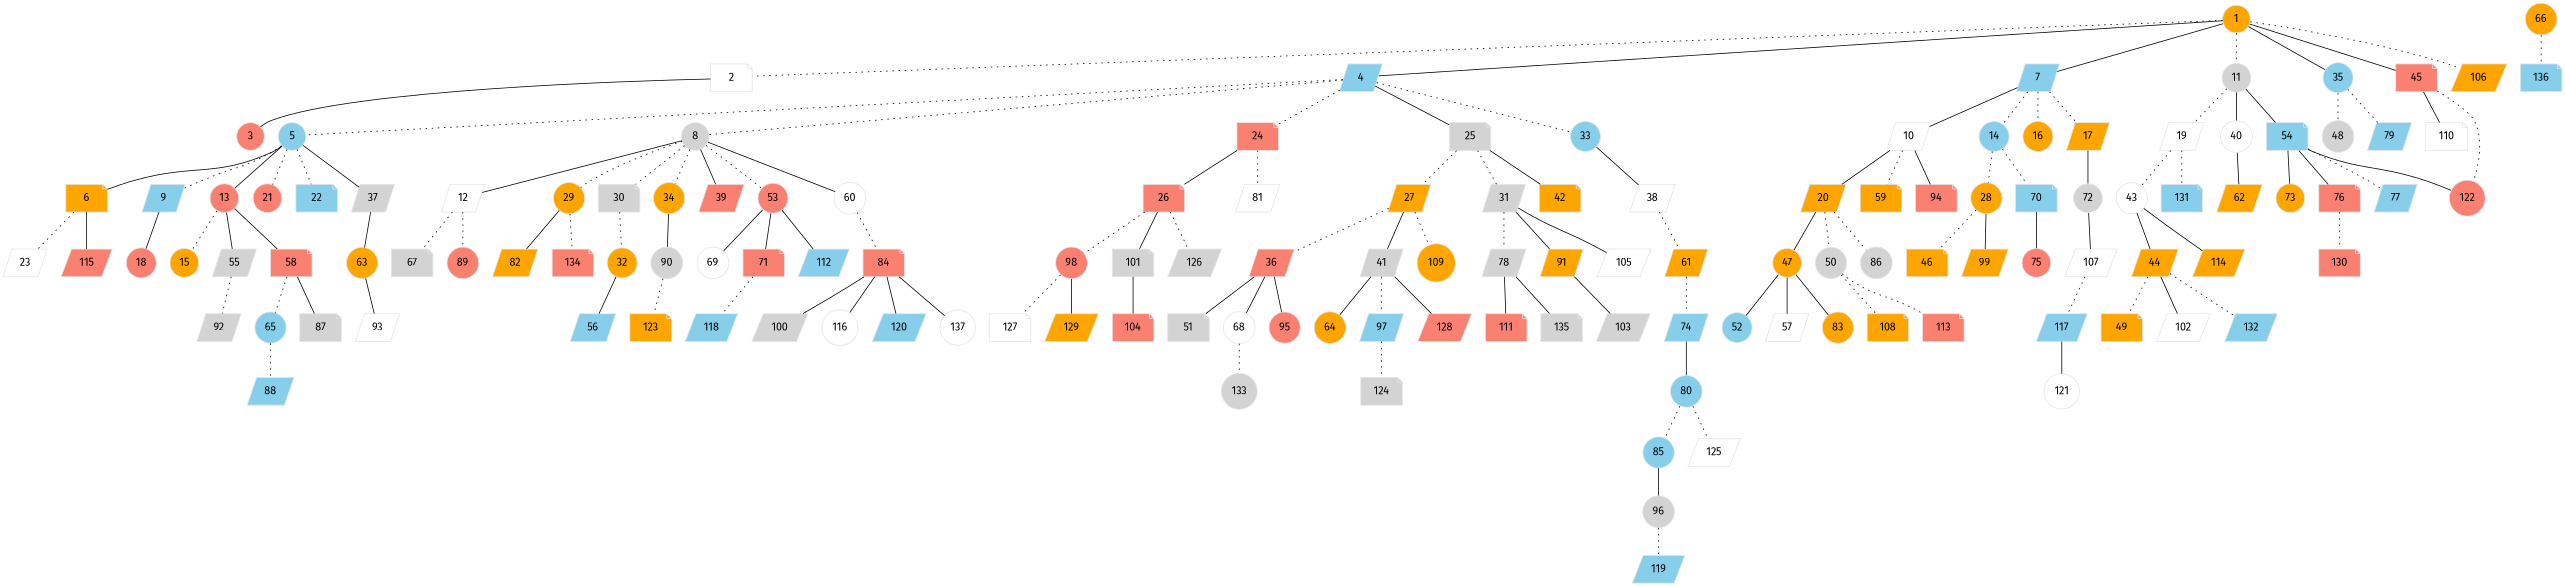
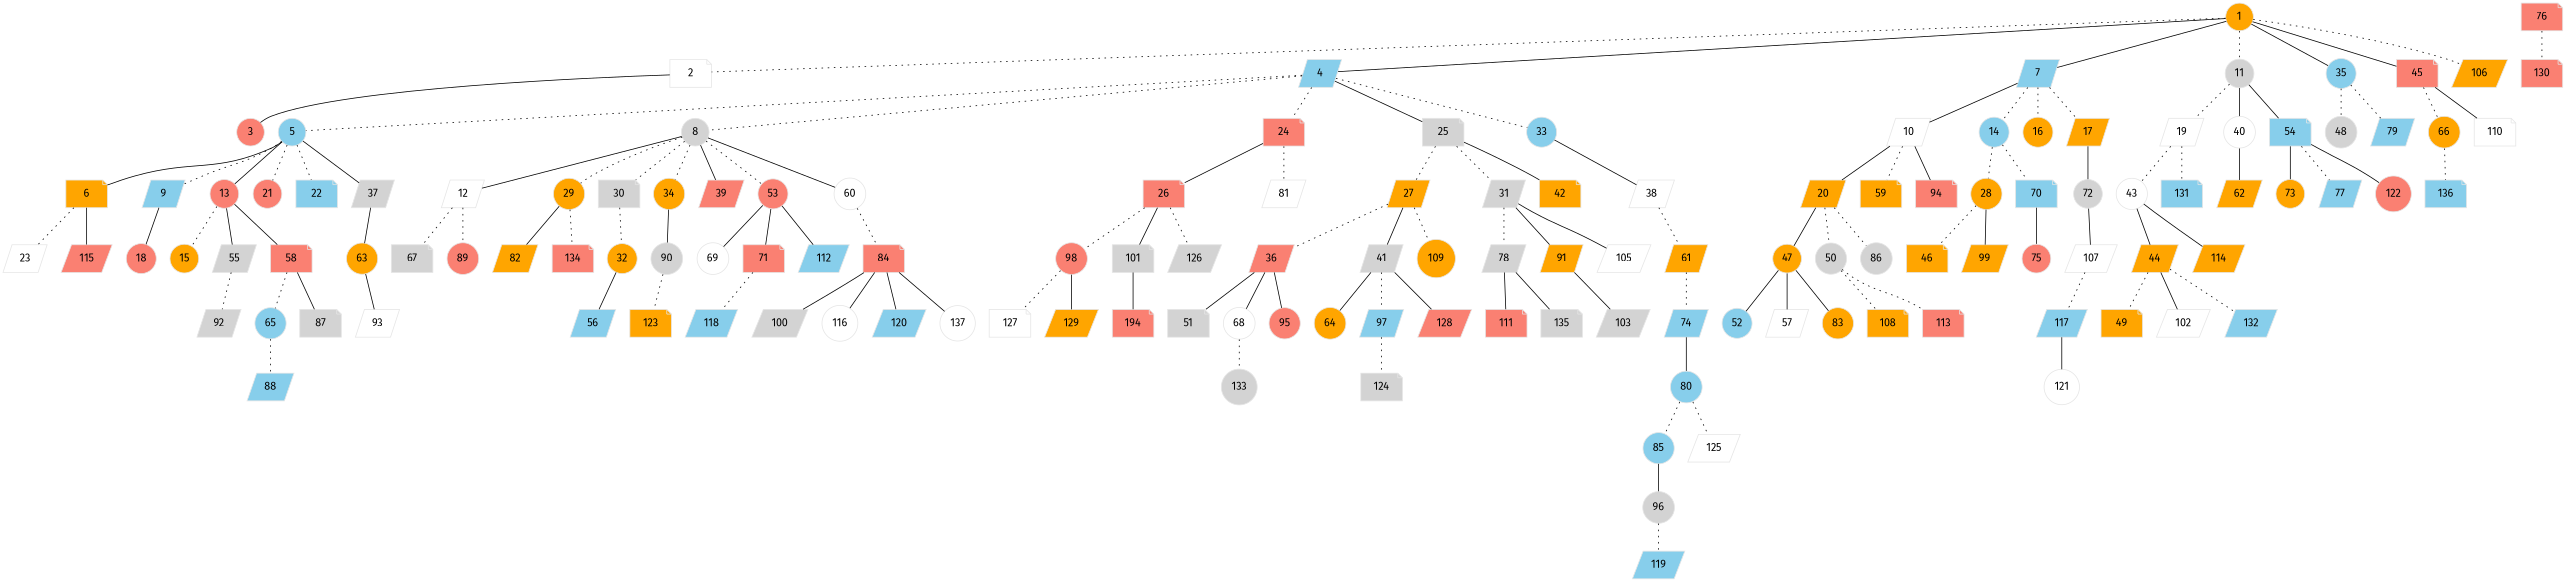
edge "45" -- "122": now "45" -- "66"
edge "54" -- "76": removed
node "104": label "104" -> "194"
